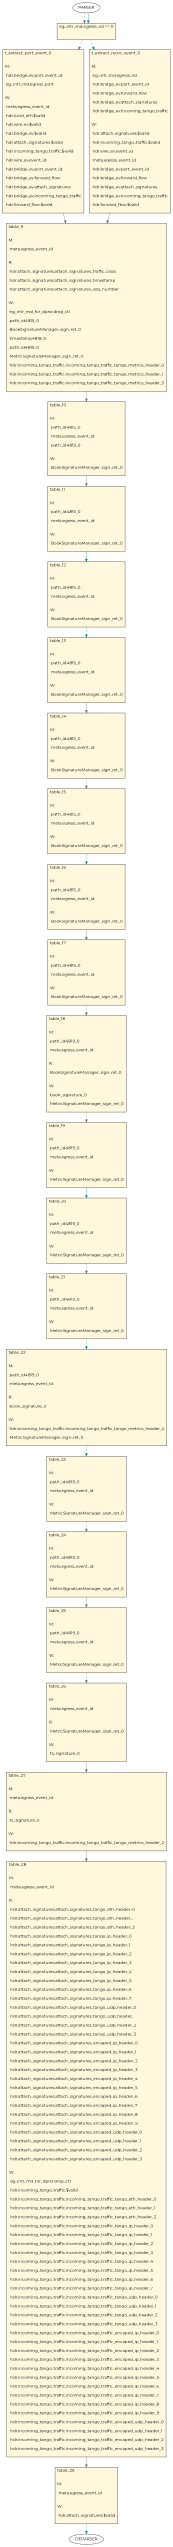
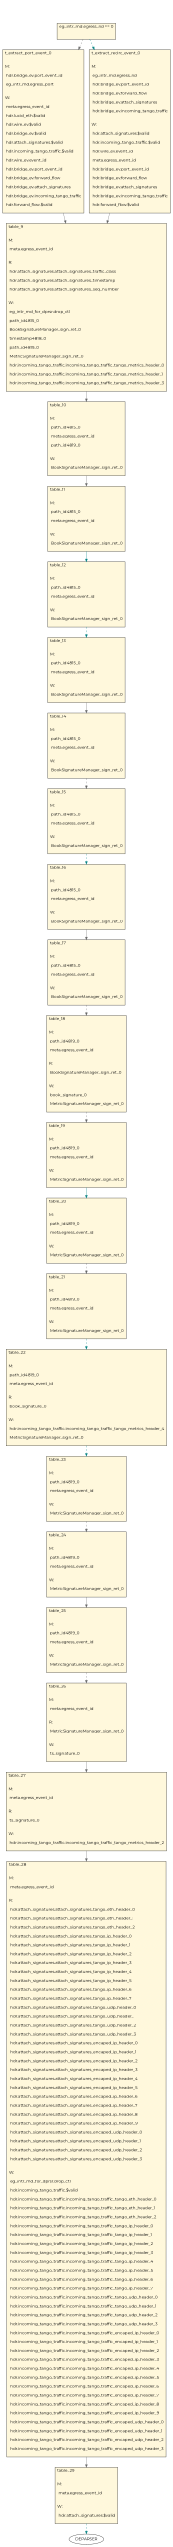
node "PARSER": removed
